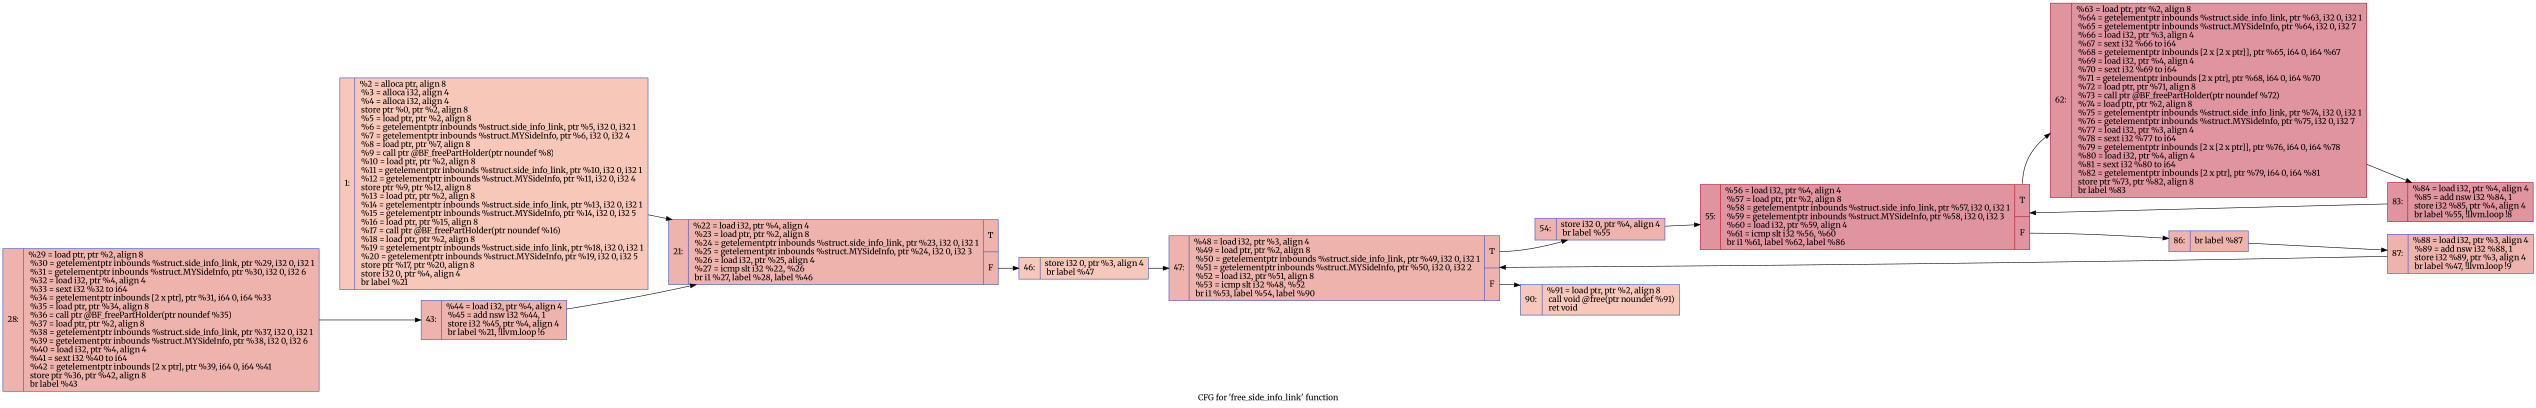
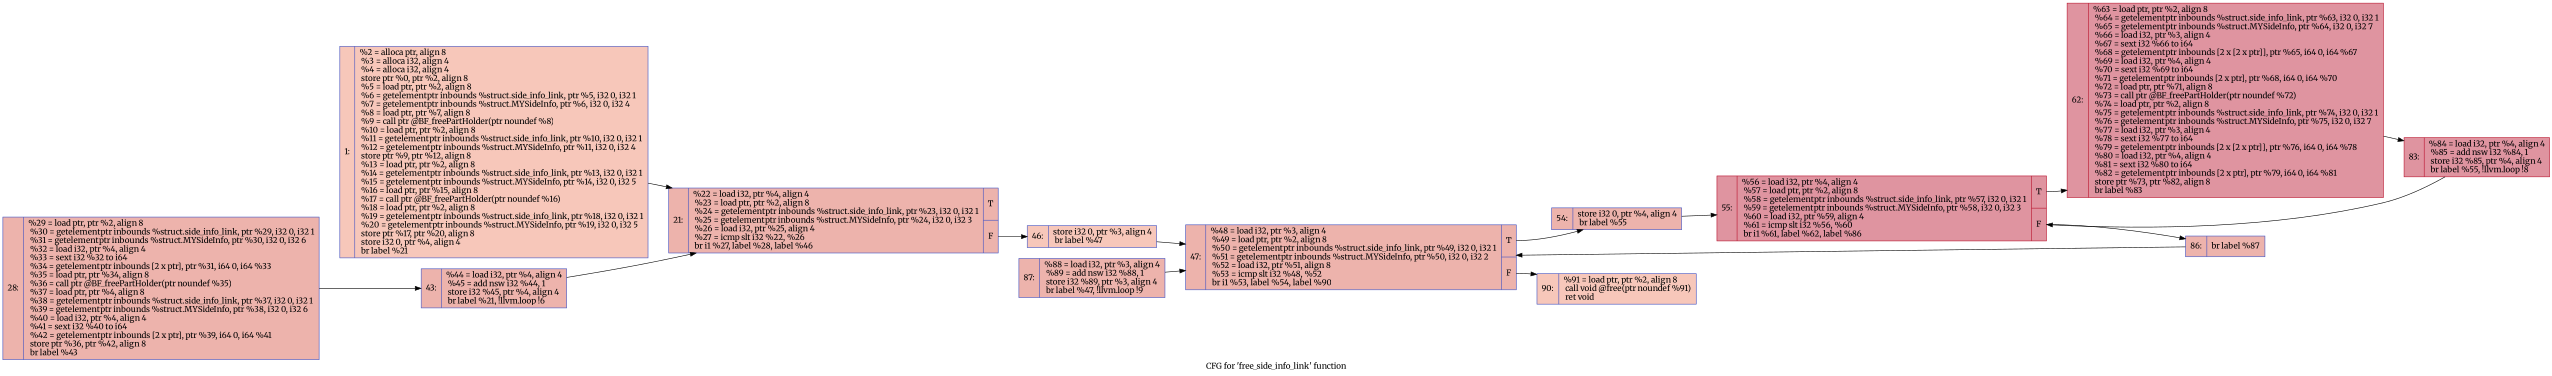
edge "86:" -> "87:": now "86:" -> "47:"
node "28:": text "%37 = load ptr, ptr %2, align 8" -> "%37 = load ptr, ptr %4, align 8"
